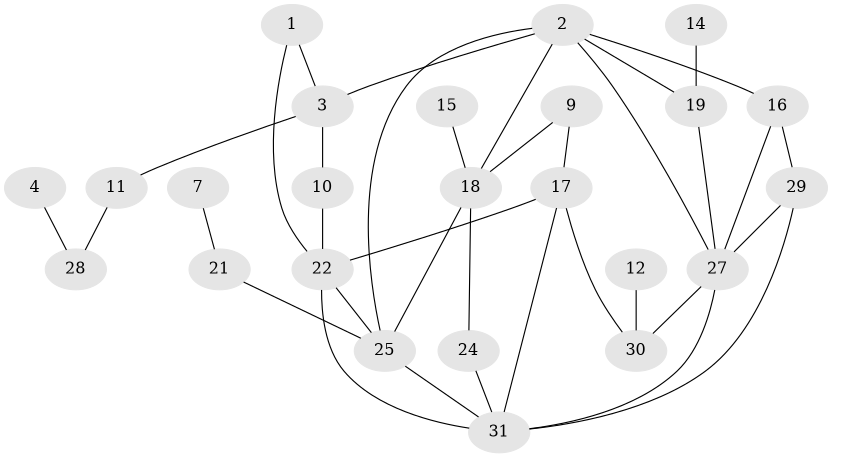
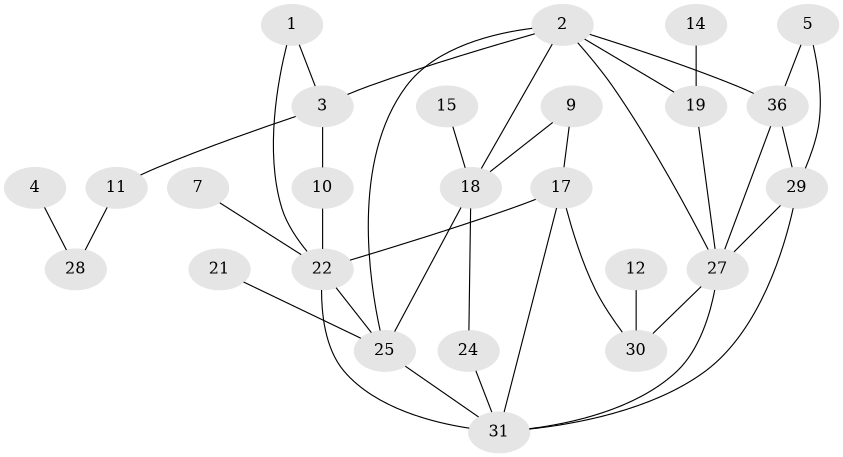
node "5": added
node "16": label "16" -> "36"
edge "7" -- "21": now "7" -- "22"
